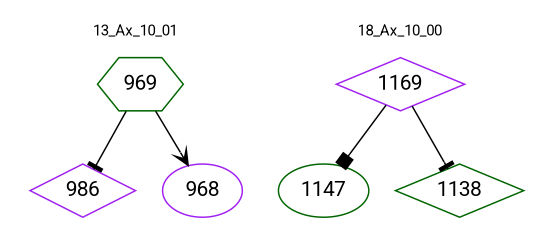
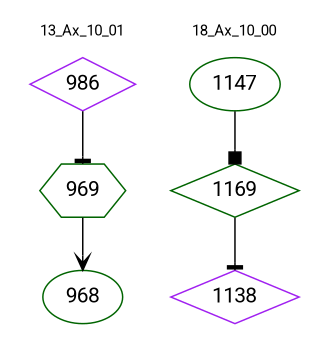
node "1169": color purple -> darkgreen
edge "1169" -> "1147": reversed
edge "969" -> "986": reversed
node "968": color purple -> darkgreen
node "1138": color darkgreen -> purple
